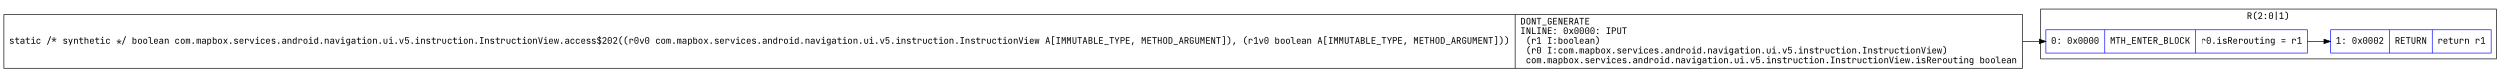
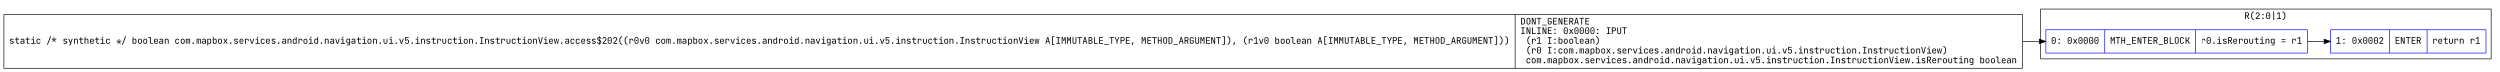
node "1: 0x0002": text "RETURN" -> "ENTER"
